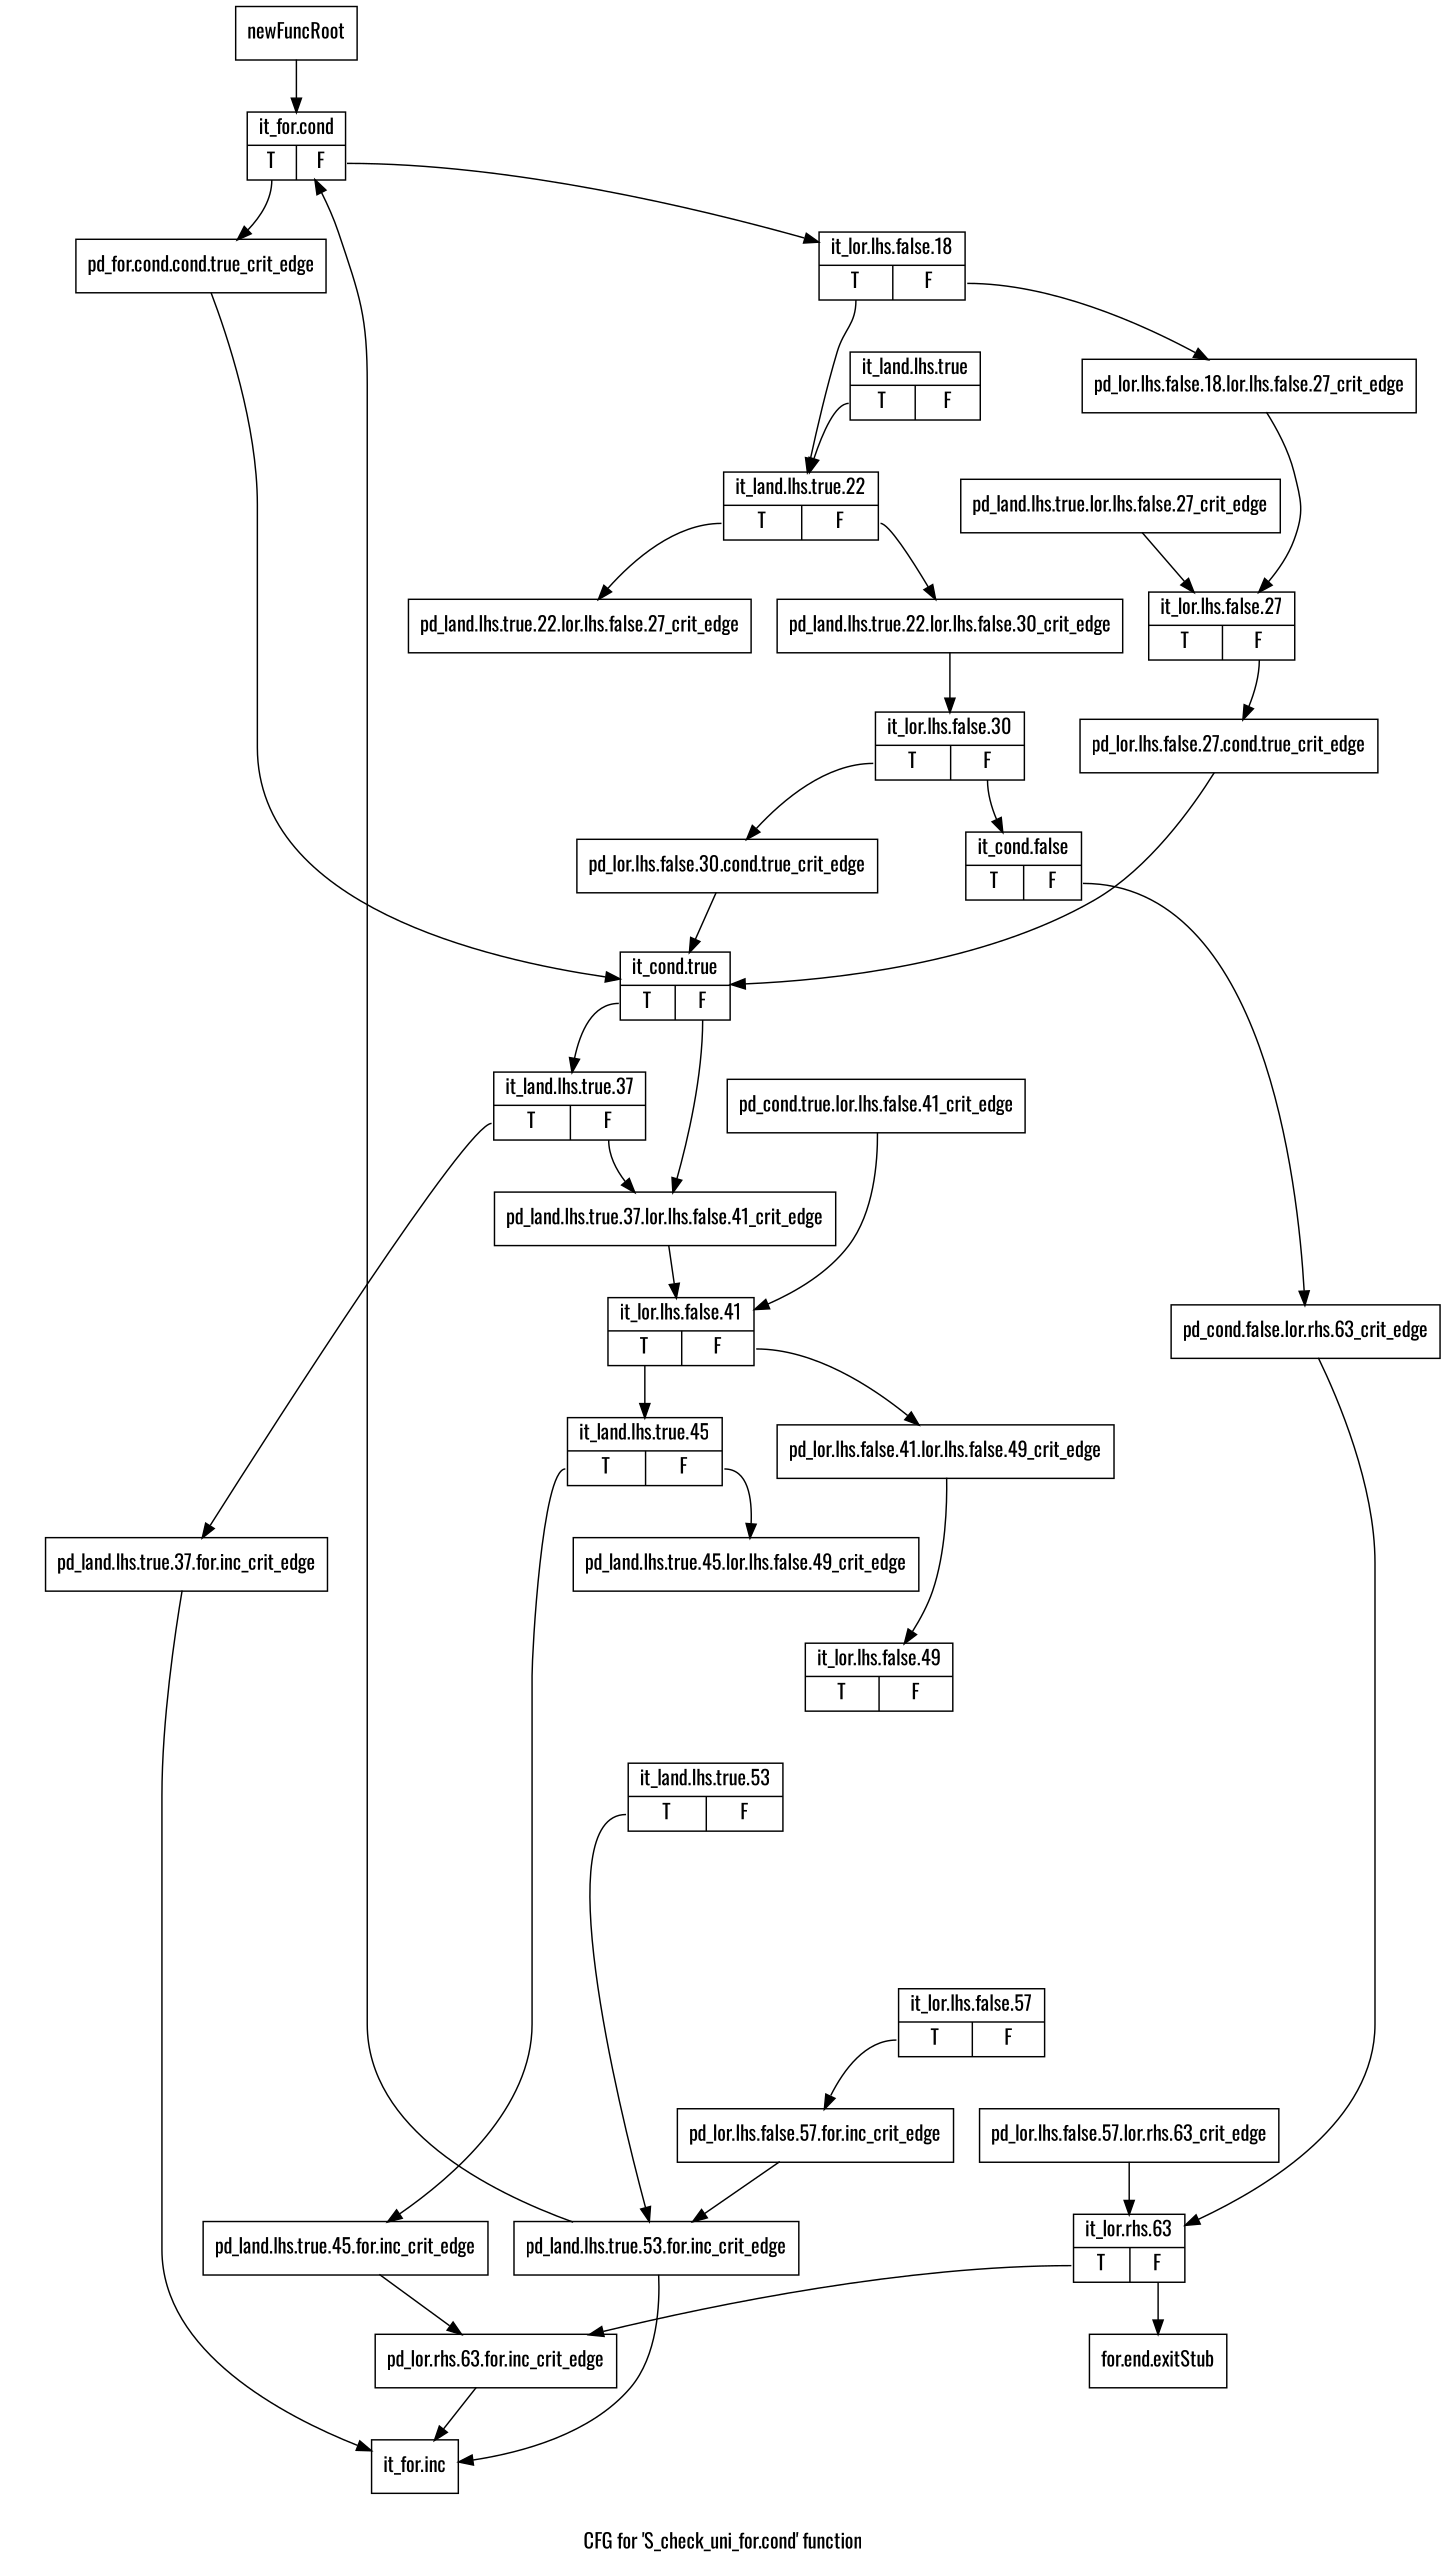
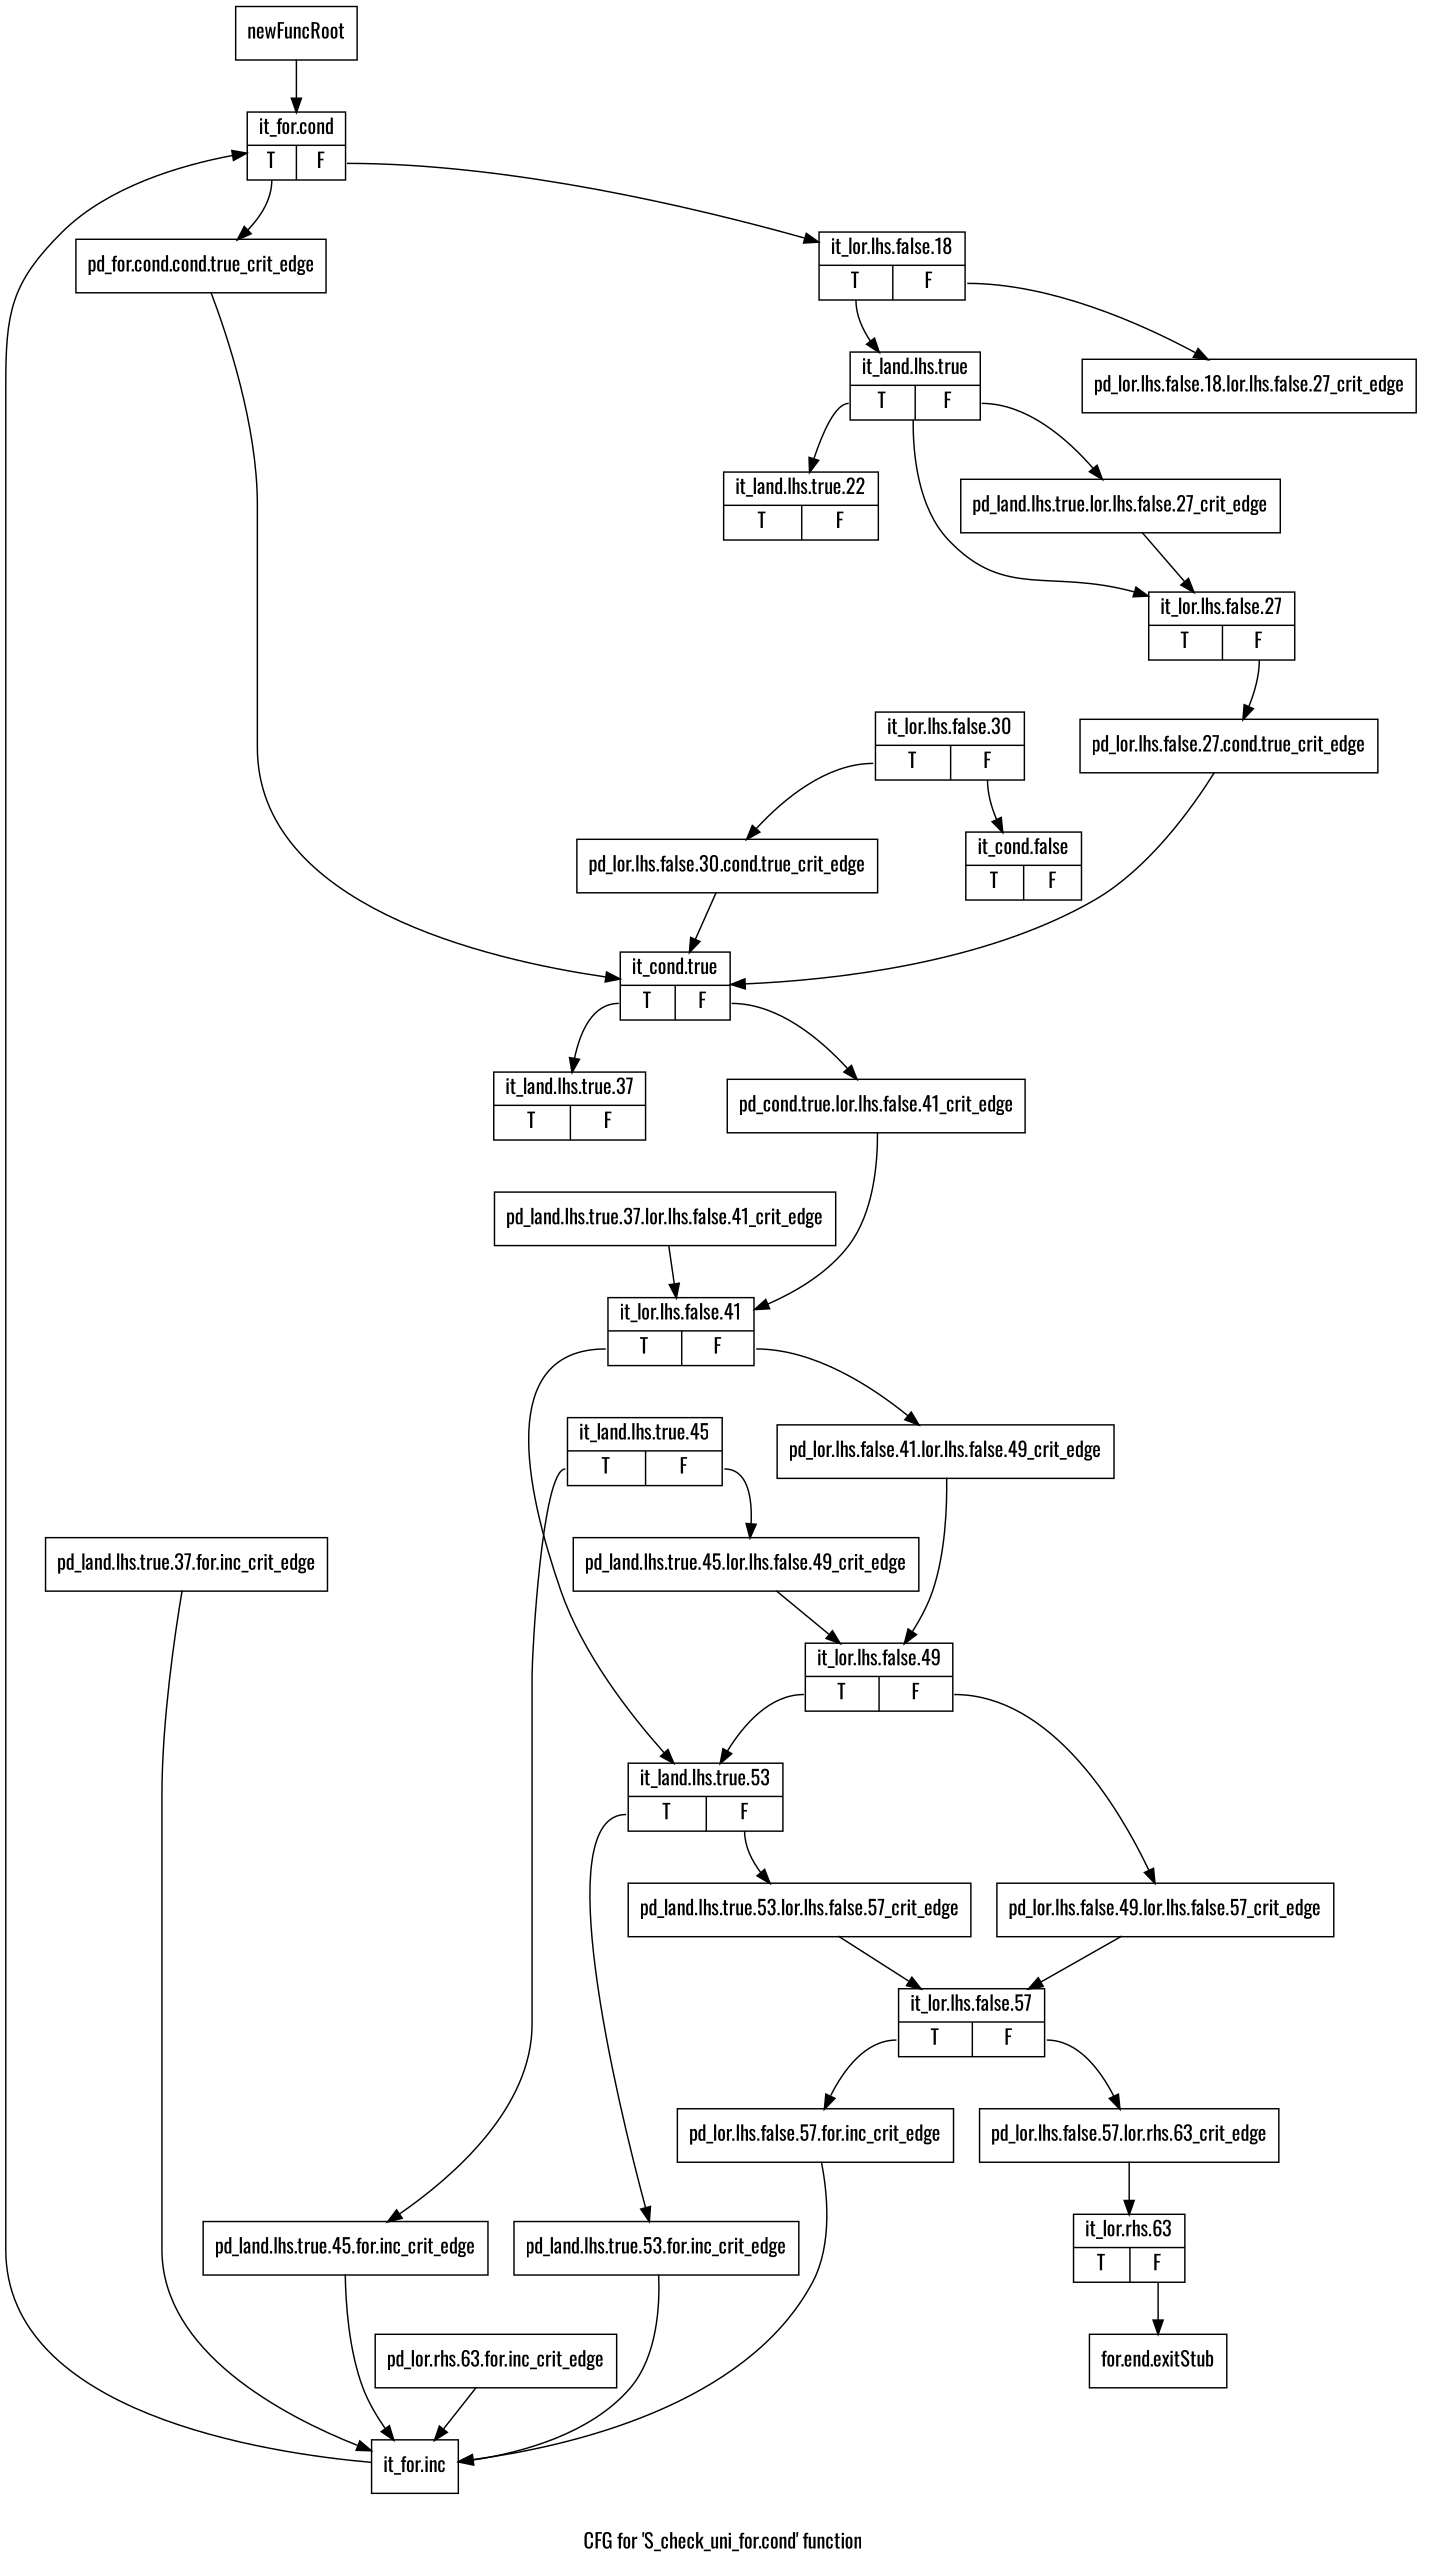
edge "it_lor.lhs.false.18" -> "it_land.lhs.true.22": now "it_lor.lhs.false.18" -> "it_land.lhs.true"
edge "it_land.lhs.true" -> "pd_land.lhs.true.lor.lhs.false.27_crit_edge": added
edge "pd_lor.lhs.false.18.lor.lhs.false.27_crit_edge" -> "it_lor.lhs.false.27": now "it_land.lhs.true" -> "it_lor.lhs.false.27"
node "pd_land.lhs.true.22.lor.lhs.false.27_crit_edge": removed
node "pd_land.lhs.true.22.lor.lhs.false.30_crit_edge": removed
edge "it_cond.true" -> "pd_land.lhs.true.37.lor.lhs.false.41_crit_edge": now "it_cond.true" -> "pd_cond.true.lor.lhs.false.41_crit_edge"
edge "it_land.lhs.true.37" -> "pd_land.lhs.true.37.lor.lhs.false.41_crit_edge": removed
edge "pd_land.lhs.true.53.for.inc_crit_edge" -> "it_for.cond": now "it_for.inc" -> "it_for.cond"
edge "it_land.lhs.true.37" -> "pd_land.lhs.true.37.for.inc_crit_edge": removed
node "pd_cond.false.lor.rhs.63_crit_edge": removed
edge "it_lor.lhs.false.41" -> "it_land.lhs.true.45": now "it_lor.lhs.false.41" -> "it_land.lhs.true.53"
edge "pd_land.lhs.true.45.lor.lhs.false.49_crit_edge" -> "it_lor.lhs.false.49": added
edge "it_lor.lhs.false.49" -> "it_land.lhs.true.53": added
node "pd_land.lhs.true.53.lor.lhs.false.57_crit_edge": added
node "pd_lor.lhs.false.49.lor.lhs.false.57_crit_edge": added
edge "it_lor.lhs.false.57" -> "pd_lor.lhs.false.57.lor.rhs.63_crit_edge": added
edge "pd_lor.lhs.false.57.for.inc_crit_edge" -> "pd_land.lhs.true.53.for.inc_crit_edge": now "pd_lor.lhs.false.57.for.inc_crit_edge" -> "it_for.inc"
edge "it_lor.rhs.63" -> "pd_lor.rhs.63.for.inc_crit_edge": removed
edge "pd_land.lhs.true.45.for.inc_crit_edge" -> "pd_lor.rhs.63.for.inc_crit_edge": now "pd_land.lhs.true.45.for.inc_crit_edge" -> "it_for.inc"
